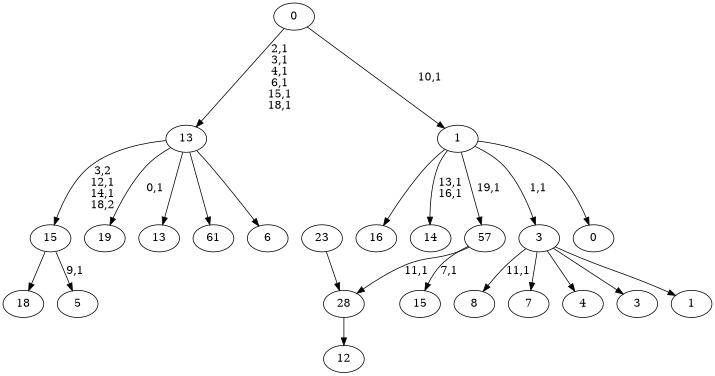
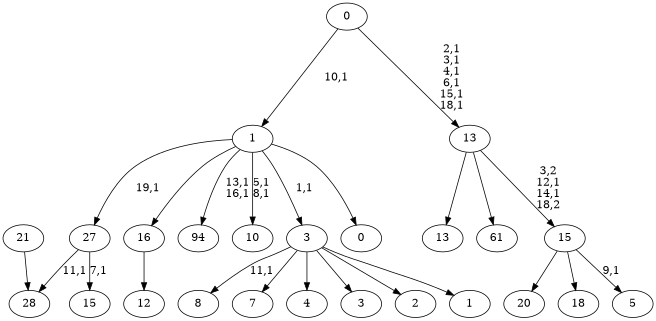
node "19": removed
node "10": added
node "6": removed
node "23": label "23" -> "21"
node "14": label "14" -> "94"
node "57": label "57" -> "27"
node "2": added
node "20": added
edge "28" -> "12": now "16" -> "12"
